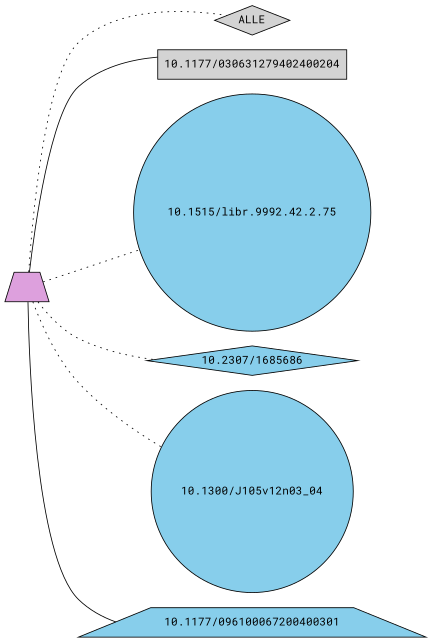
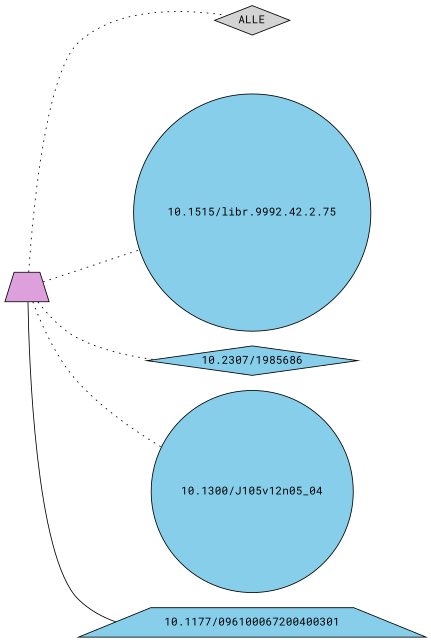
node "10.1177/030631279402400204": removed
node "10.2307/1685686": label "10.2307/1685686" -> "10.2307/1985686"
node "10.1300/J105v12n03_04": label "10.1300/J105v12n03_04" -> "10.1300/J105v12n05_04"
